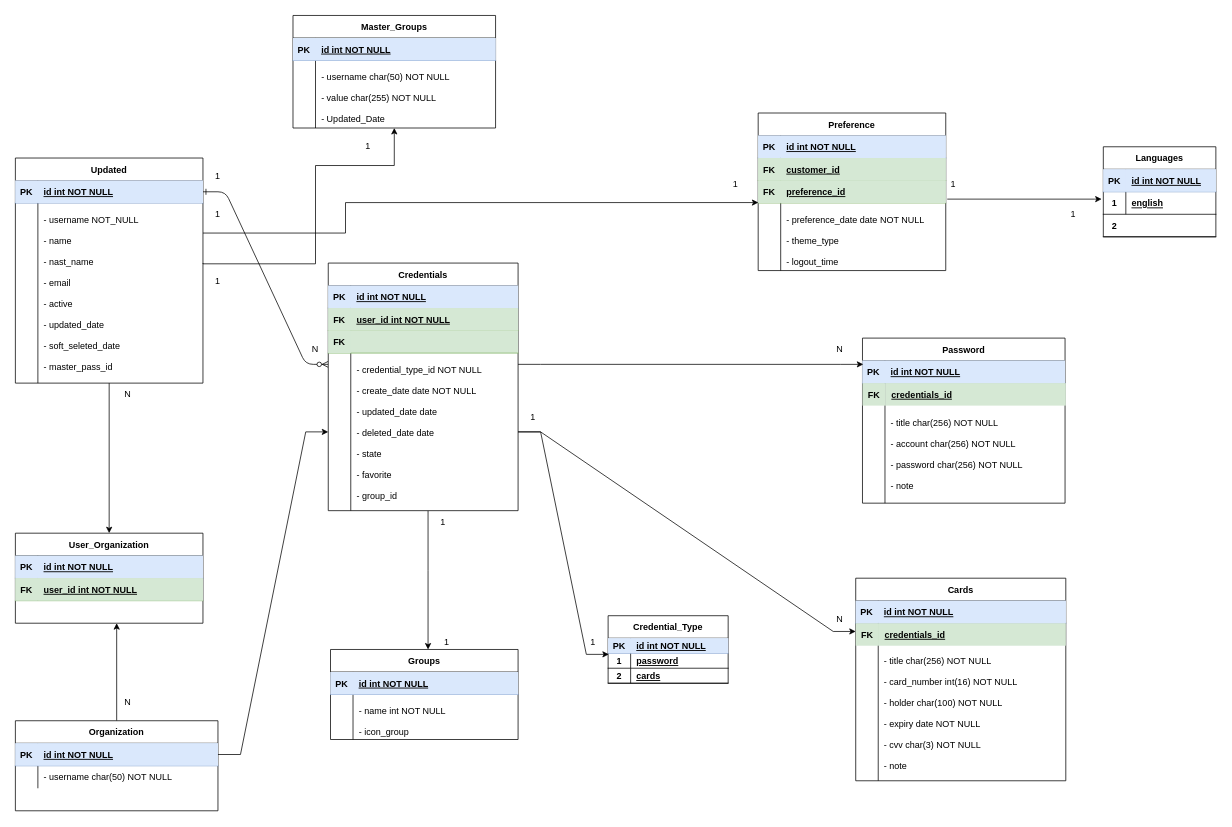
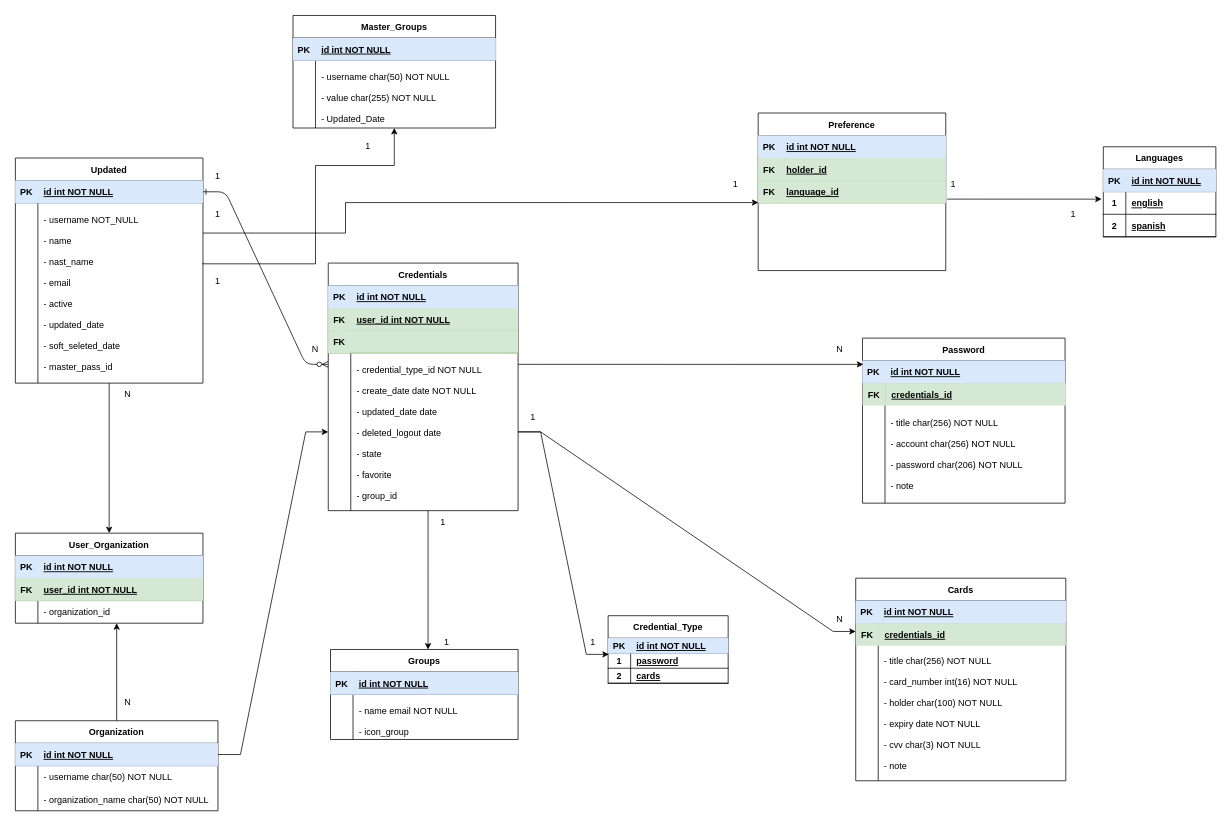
node "customer_id": label "customer_id" -> "holder_id"
node "preference_id": label "preference_id" -> "language_id"
node "spanish": added
node "- preference_date date NOT NULL - theme_type - logout_time": removed
node "- credential_type_id NOT NULL - create_date date NOT NULL - updated_date date - deleted_date date - state - favorite - group_id": label "- credential_type_id NOT NULL - create_date date NOT NULL - updated_date date - deleted_date date - state - favorite - group_id" -> "- credential_type_id NOT NULL - create_date date NOT NULL - updated_date date - deleted_logout date - state - favorite - group_id"
node "- title char(256) NOT NULL - account char(256) NOT NULL - password char(256) NOT NULL - note": label "- title char(256) NOT NULL - account char(256) NOT NULL - password char(256) NOT NULL - note" -> "- title char(256) NOT NULL - account char(256) NOT NULL - password char(206) NOT NULL - note"
node "- organization_id": added
node "- name int NOT NULL - icon_group": label "- name int NOT NULL - icon_group" -> "- name email NOT NULL - icon_group"
node "- organization_name char(50) NOT NULL": added
